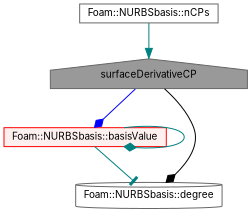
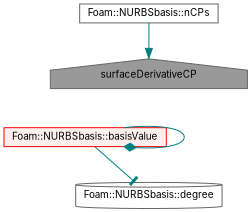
edge "surfaceDerivativeCP" -> "Foam::NURBSbasis::basisValue": removed
edge "surfaceDerivativeCP" -> "Foam::NURBSbasis::degree": removed
